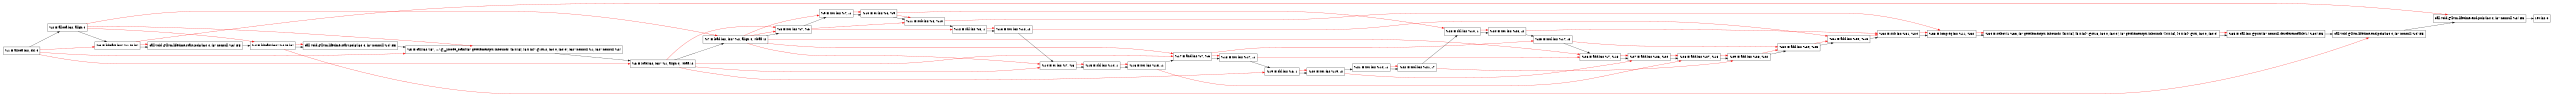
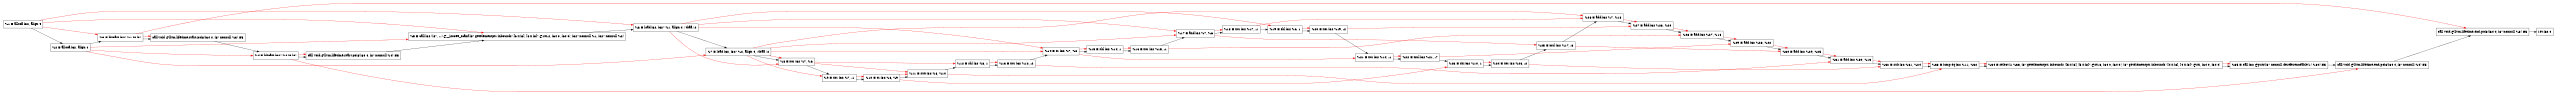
node "%1 = alloca i32, shl 4": label "%1 = alloca i32, shl 4" -> "%1 = alloca i32, align 4"
edge "%14 = or i32 %7, %6" -> "%21 = xor i32 %14, -1": added
